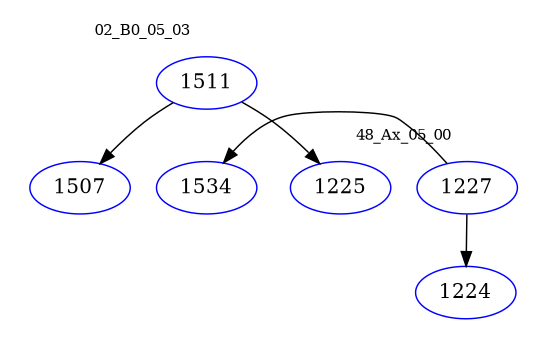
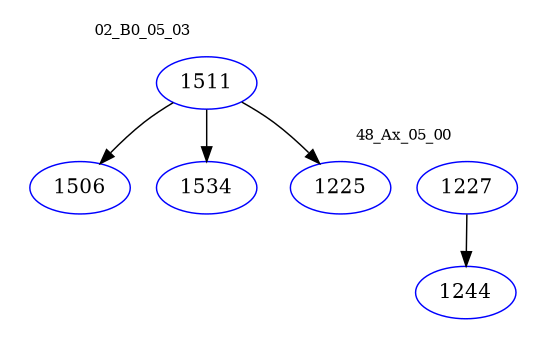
edge "1227" -> "1534": now "1511" -> "1534"
node "1507": label "1507" -> "1506"
node "1224": label "1224" -> "1244"
